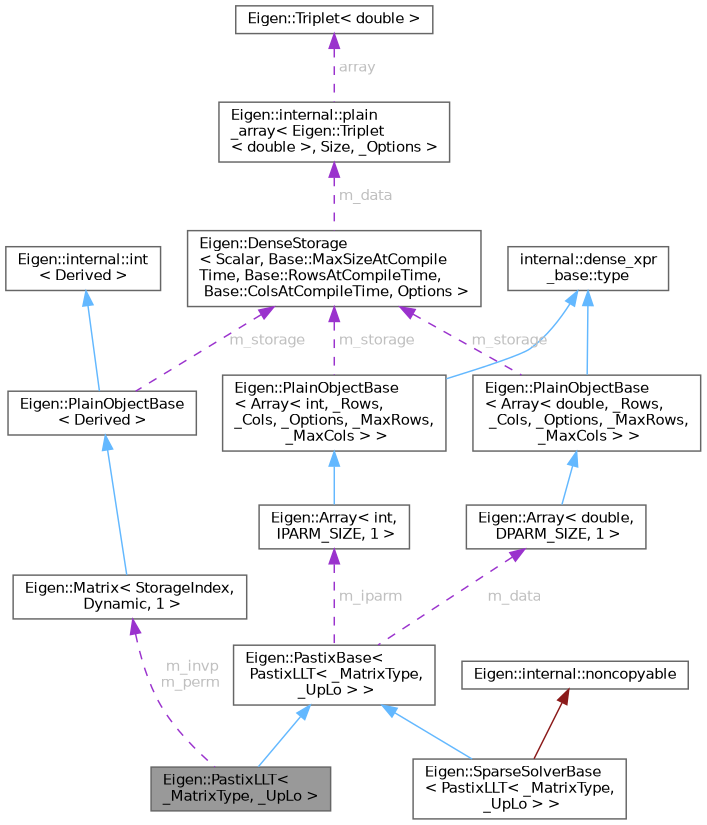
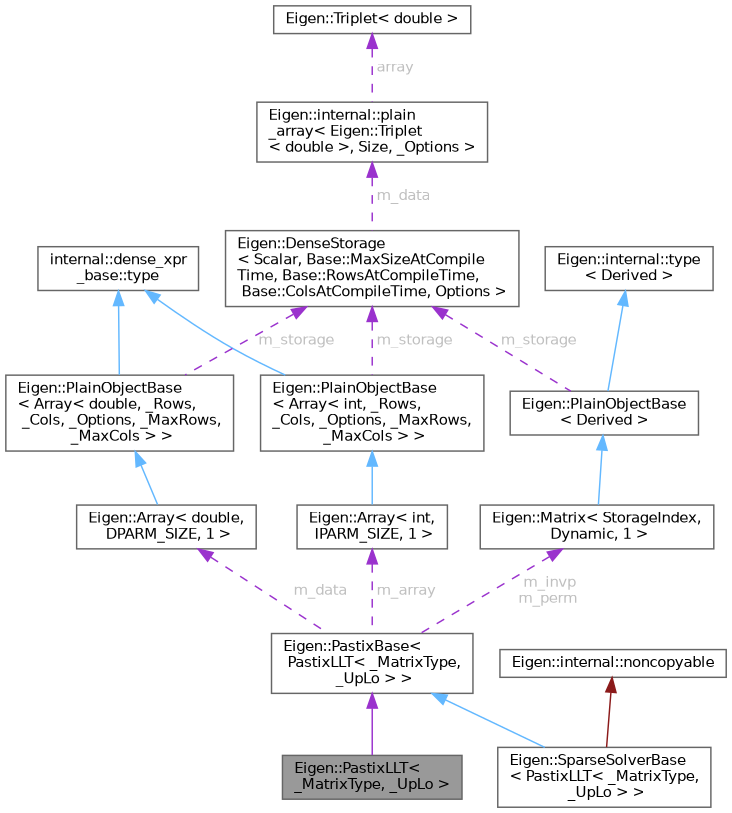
node "Eigen::internal::int < Derived >": label "Eigen::internal::int < Derived >" -> "Eigen::internal::type < Derived >"
edge "Eigen::PastixBase< PastixLLT< _MatrixType, _UpLo > >" -> "Eigen::Array< int, IPARM_SIZE, 1 >": label " m_iparm" -> " m_array"
edge "Eigen::PastixLLT< _MatrixType, _UpLo >" -> "Eigen::Matrix< StorageIndex, Dynamic, 1 >": now "Eigen::PastixBase< PastixLLT< _MatrixType, _UpLo > >" -> "Eigen::Matrix< StorageIndex, Dynamic, 1 >"
edge "Eigen::PastixLLT< _MatrixType, _UpLo >" -> "Eigen::PastixBase< PastixLLT< _MatrixType, _UpLo > >": color steelblue1 -> darkorchid3
